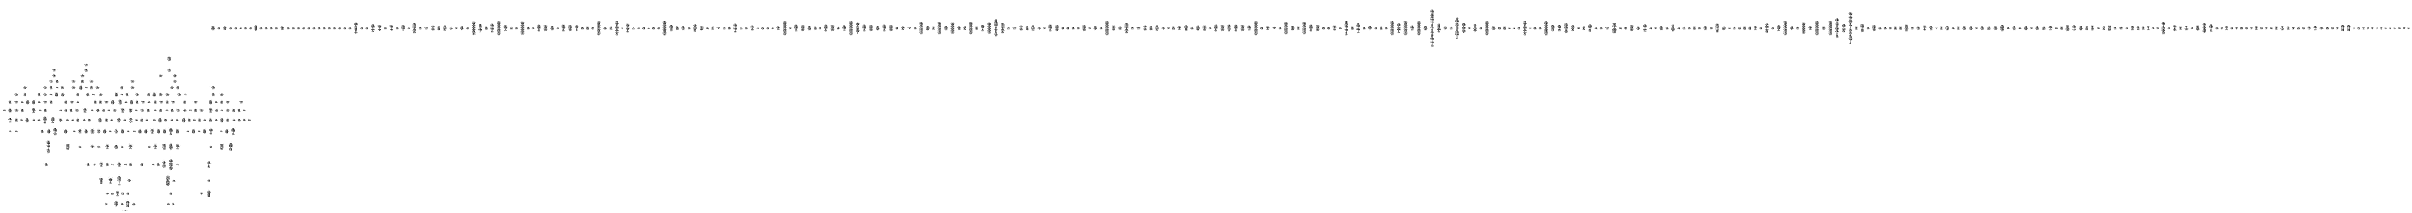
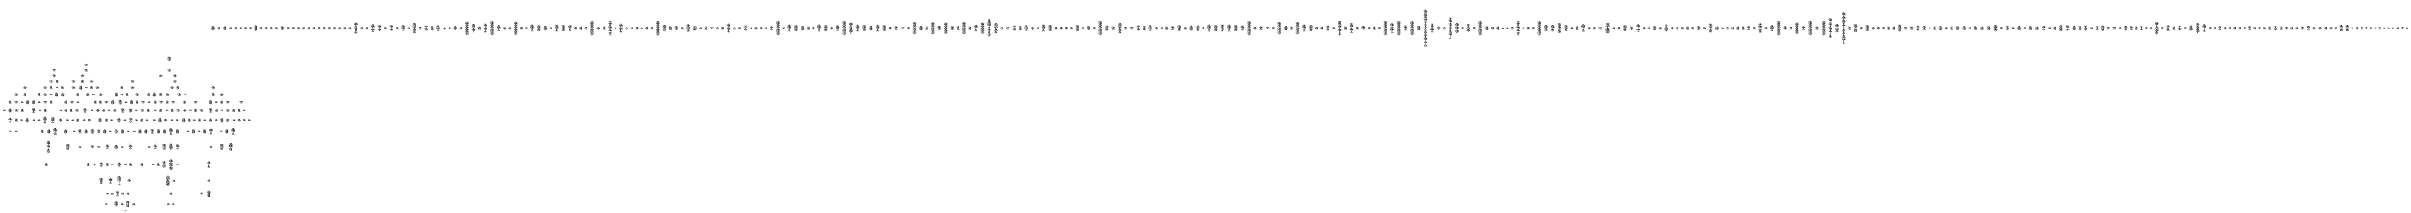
node "# 0x7cc PUSHX LogicData LT PUSHX Data JUMPI": removed
node "# 0x279d PUSHX Data PUSHX Data JUMP": added
